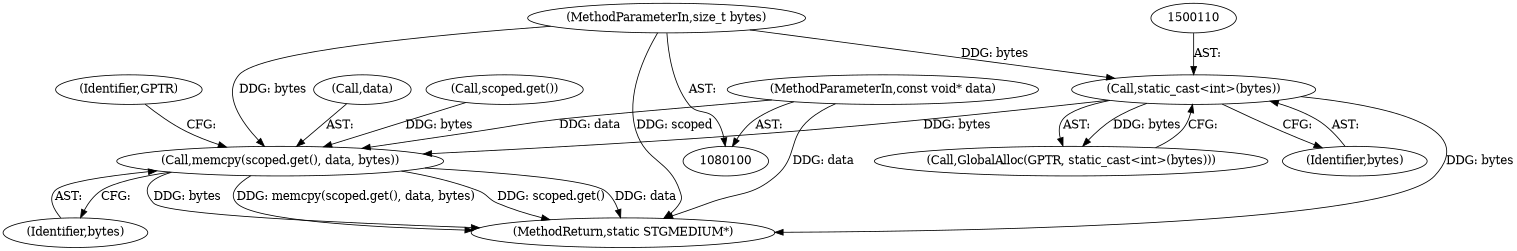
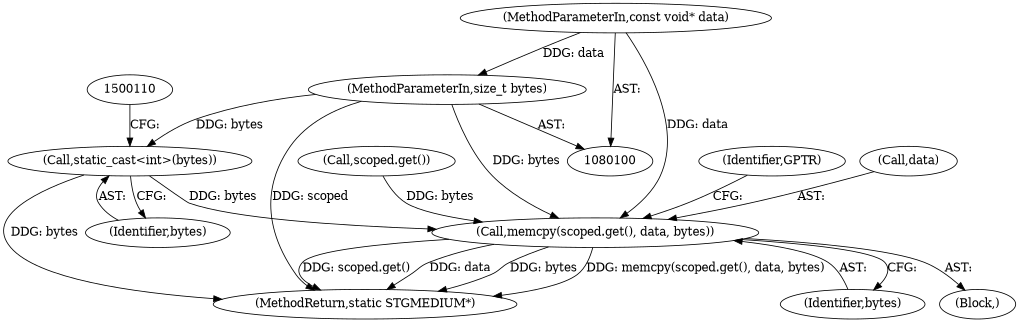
edge "1500110" -> "(Call,static_cast<int>(bytes))": label "AST: " -> "CFG: "
node "(Call,GlobalAlloc(GPTR, static_cast<int>(bytes)))": removed
edge "(MethodParameterIn,const void* data)" -> "(MethodReturn,static STGMEDIUM*)": now "(MethodParameterIn,const void* data)" -> "(MethodParameterIn,size_t bytes)"
node "(Block,)": added
